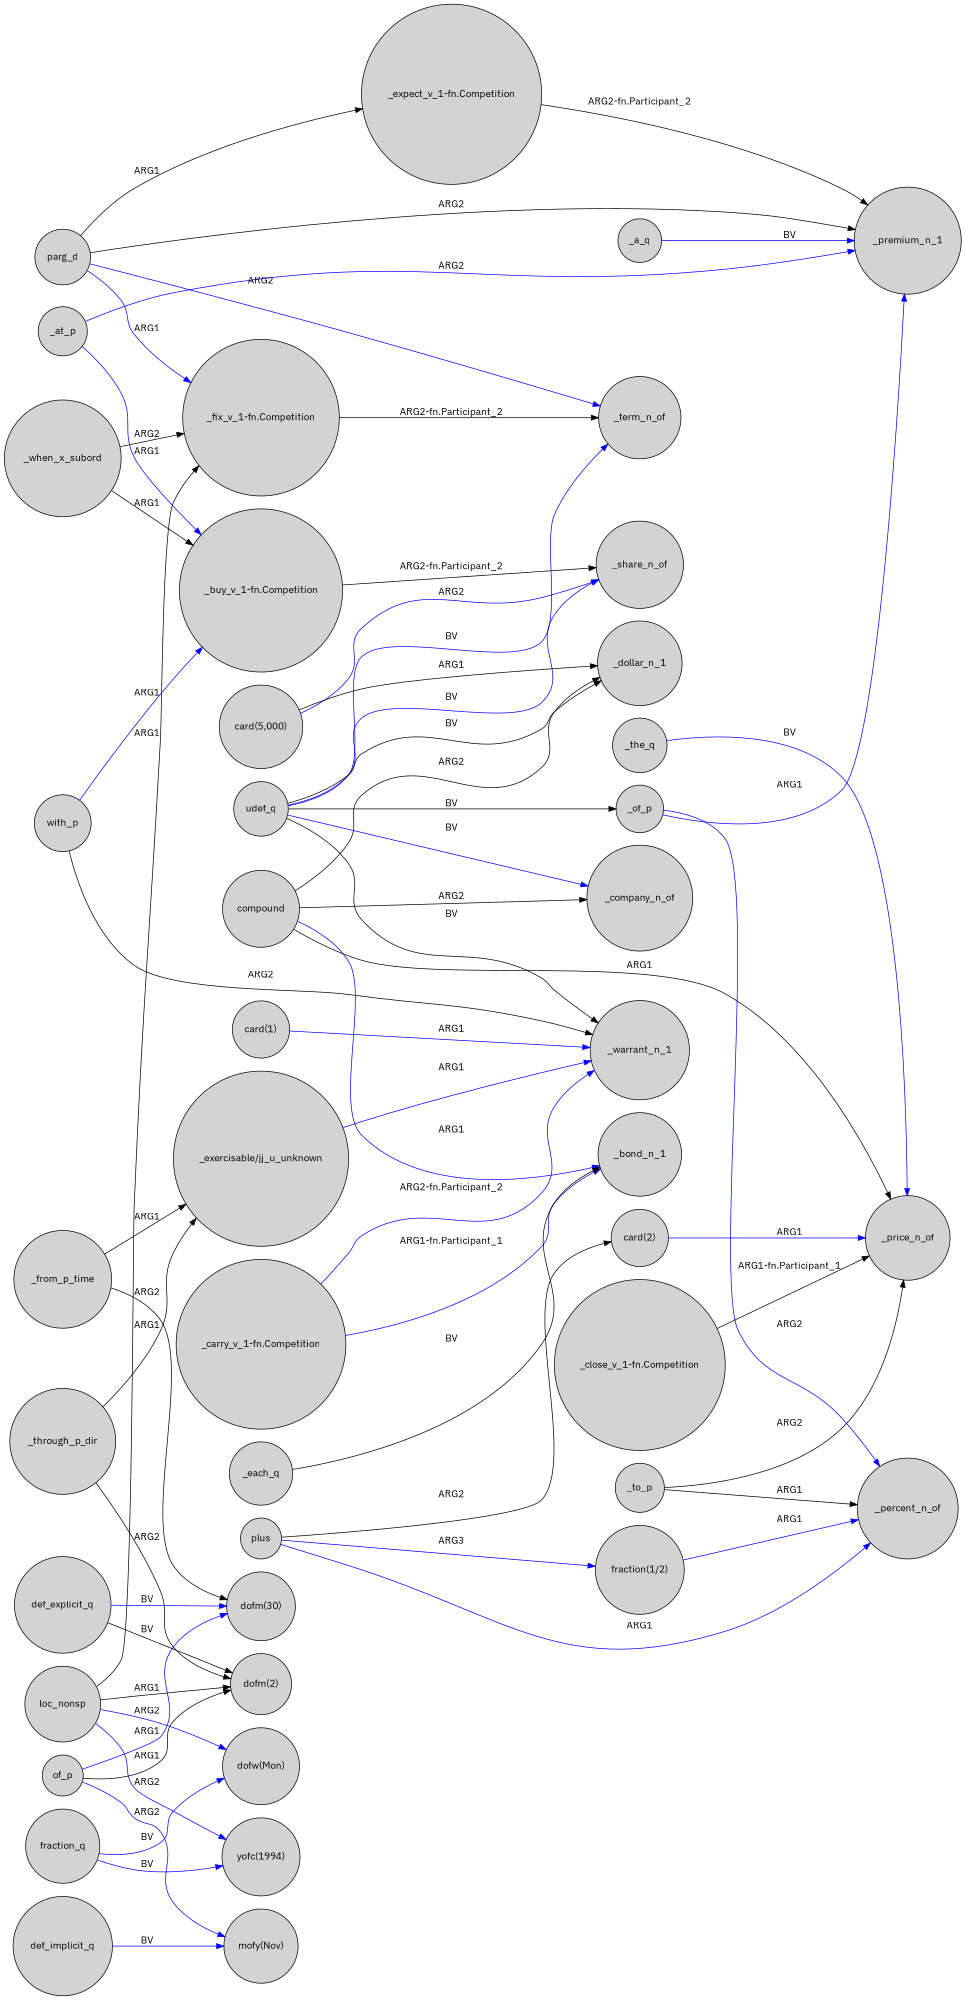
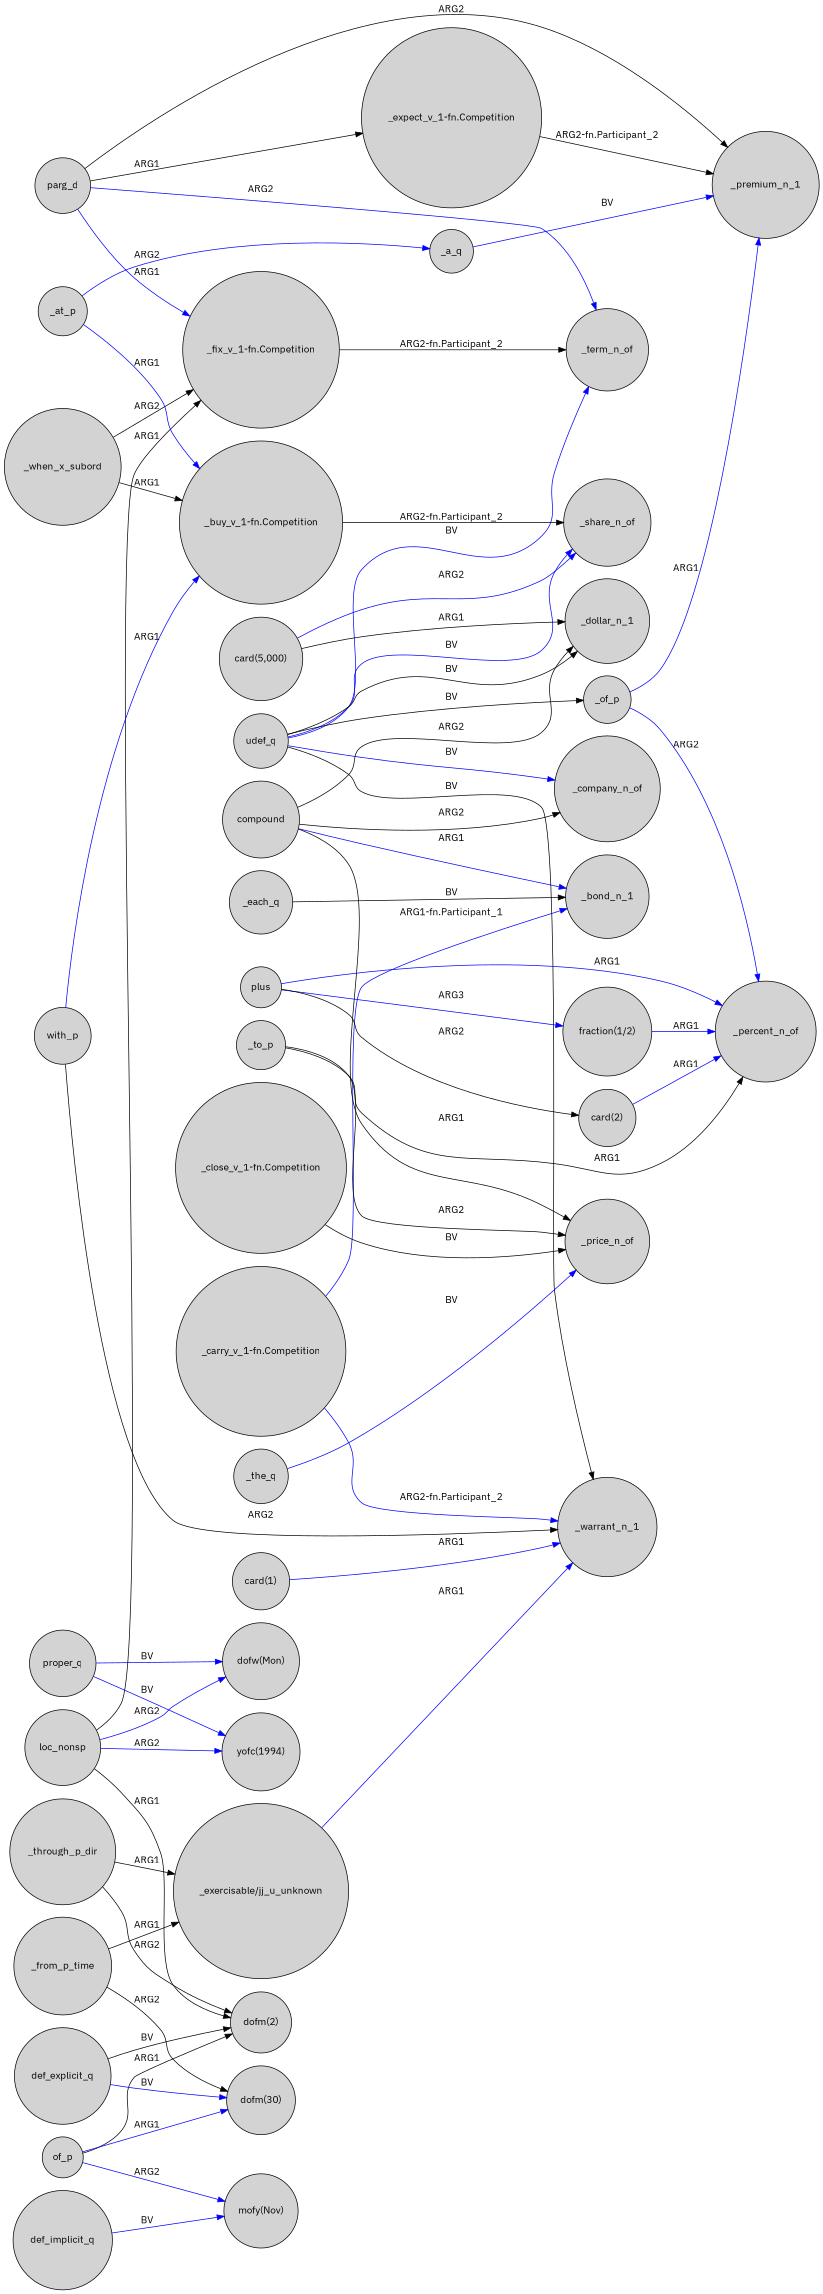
edge "_at_p" -> "_premium_n_1": now "_at_p" -> "_a_q"
edge "card(2)" -> "_price_n_of": now "card(2)" -> "_percent_n_of"
edge "_close_v_1-fn.Competition" -> "_price_n_of": label "ARG1-fn.Participant_1" -> "BV"
node "fraction_q": label "fraction_q" -> "proper_q"
